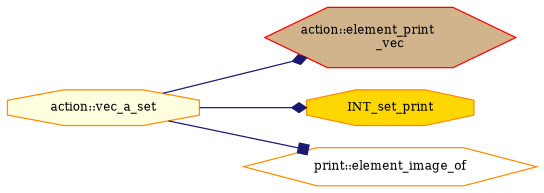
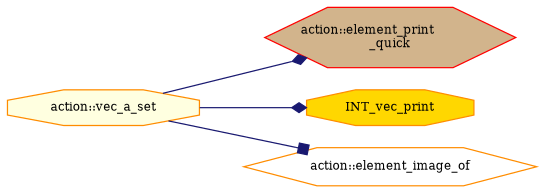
node "action::element_print _vec": label "action::element_print _vec" -> "action::element_print _quick"
node "INT_set_print": label "INT_set_print" -> "INT_vec_print"
node "print::element_image_of": label "print::element_image_of" -> "action::element_image_of"
